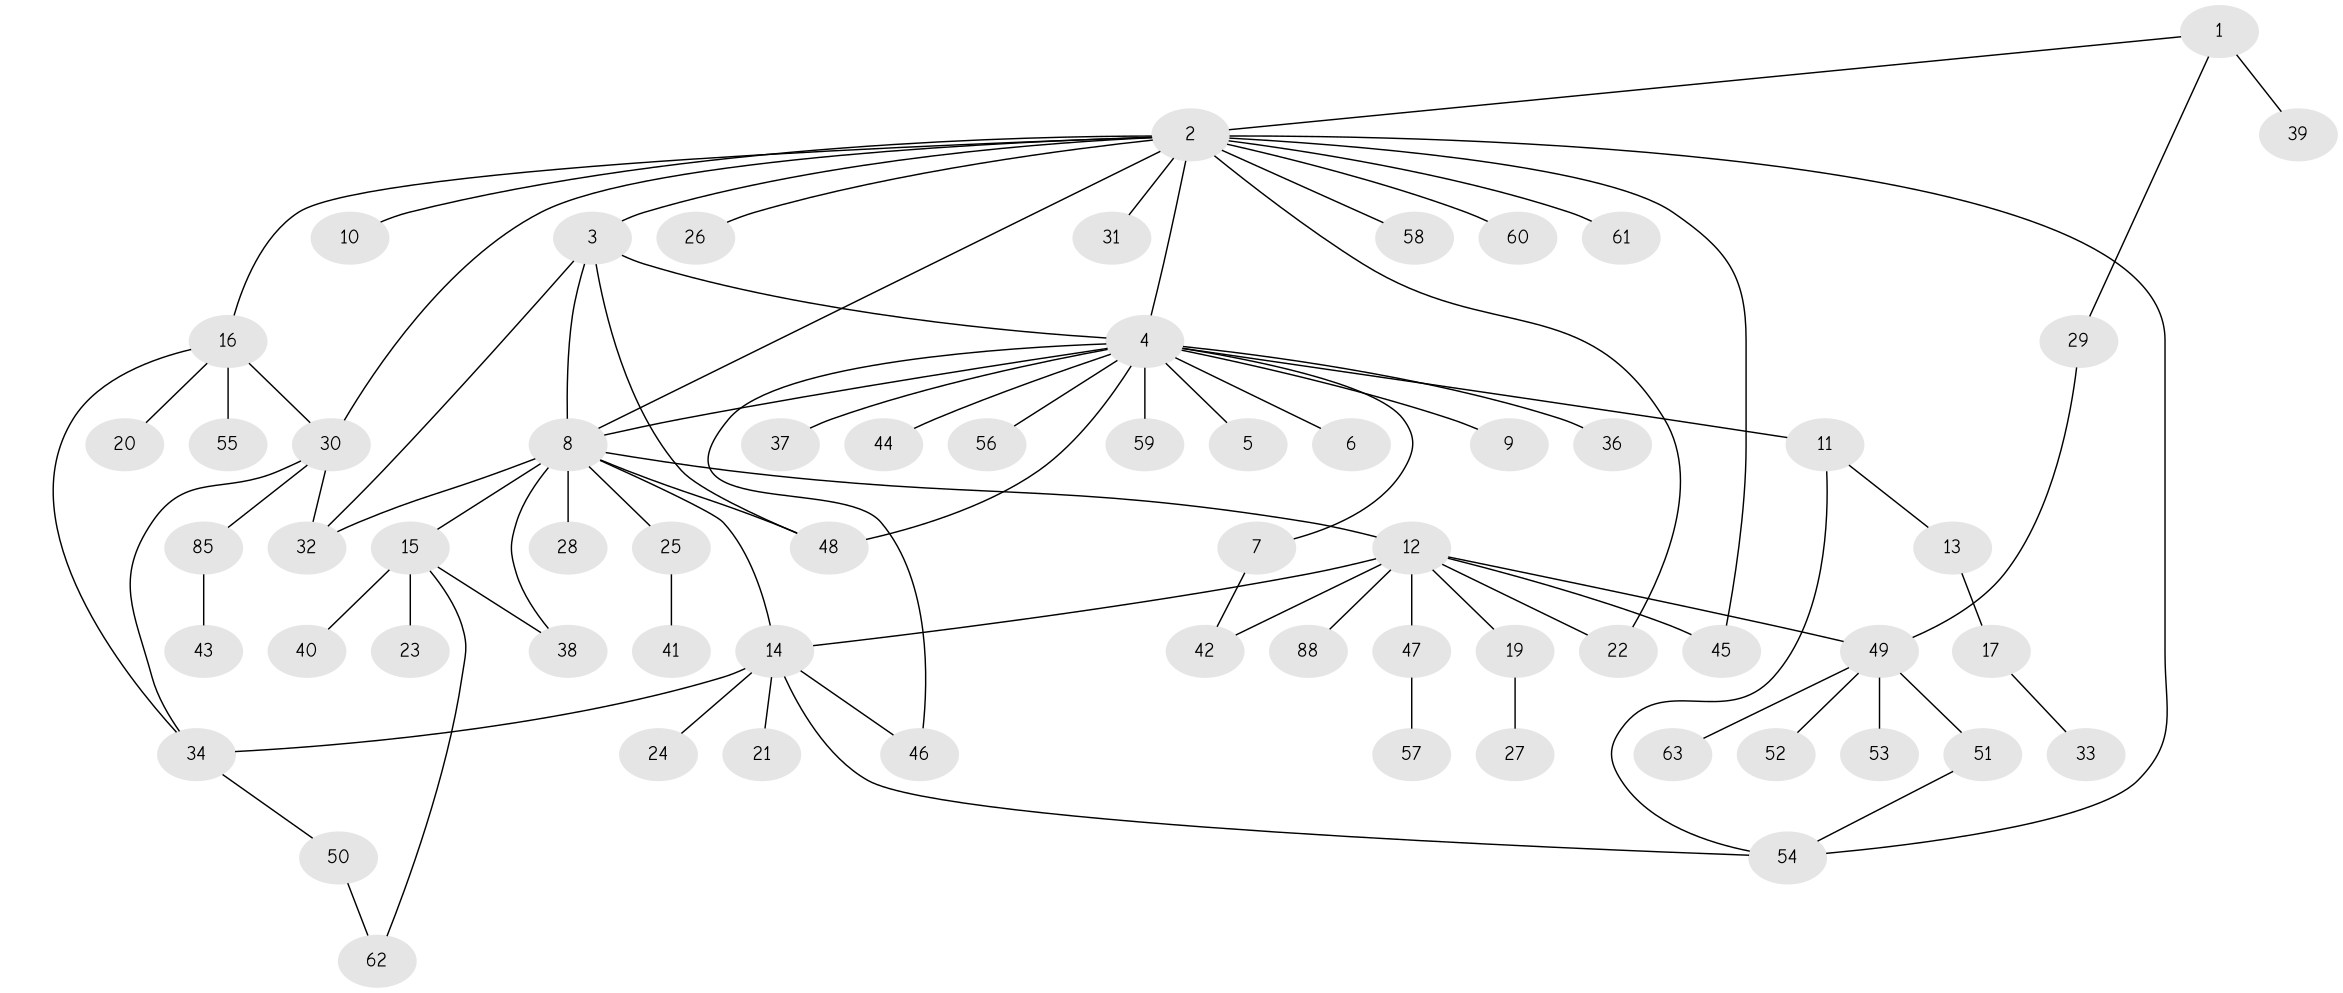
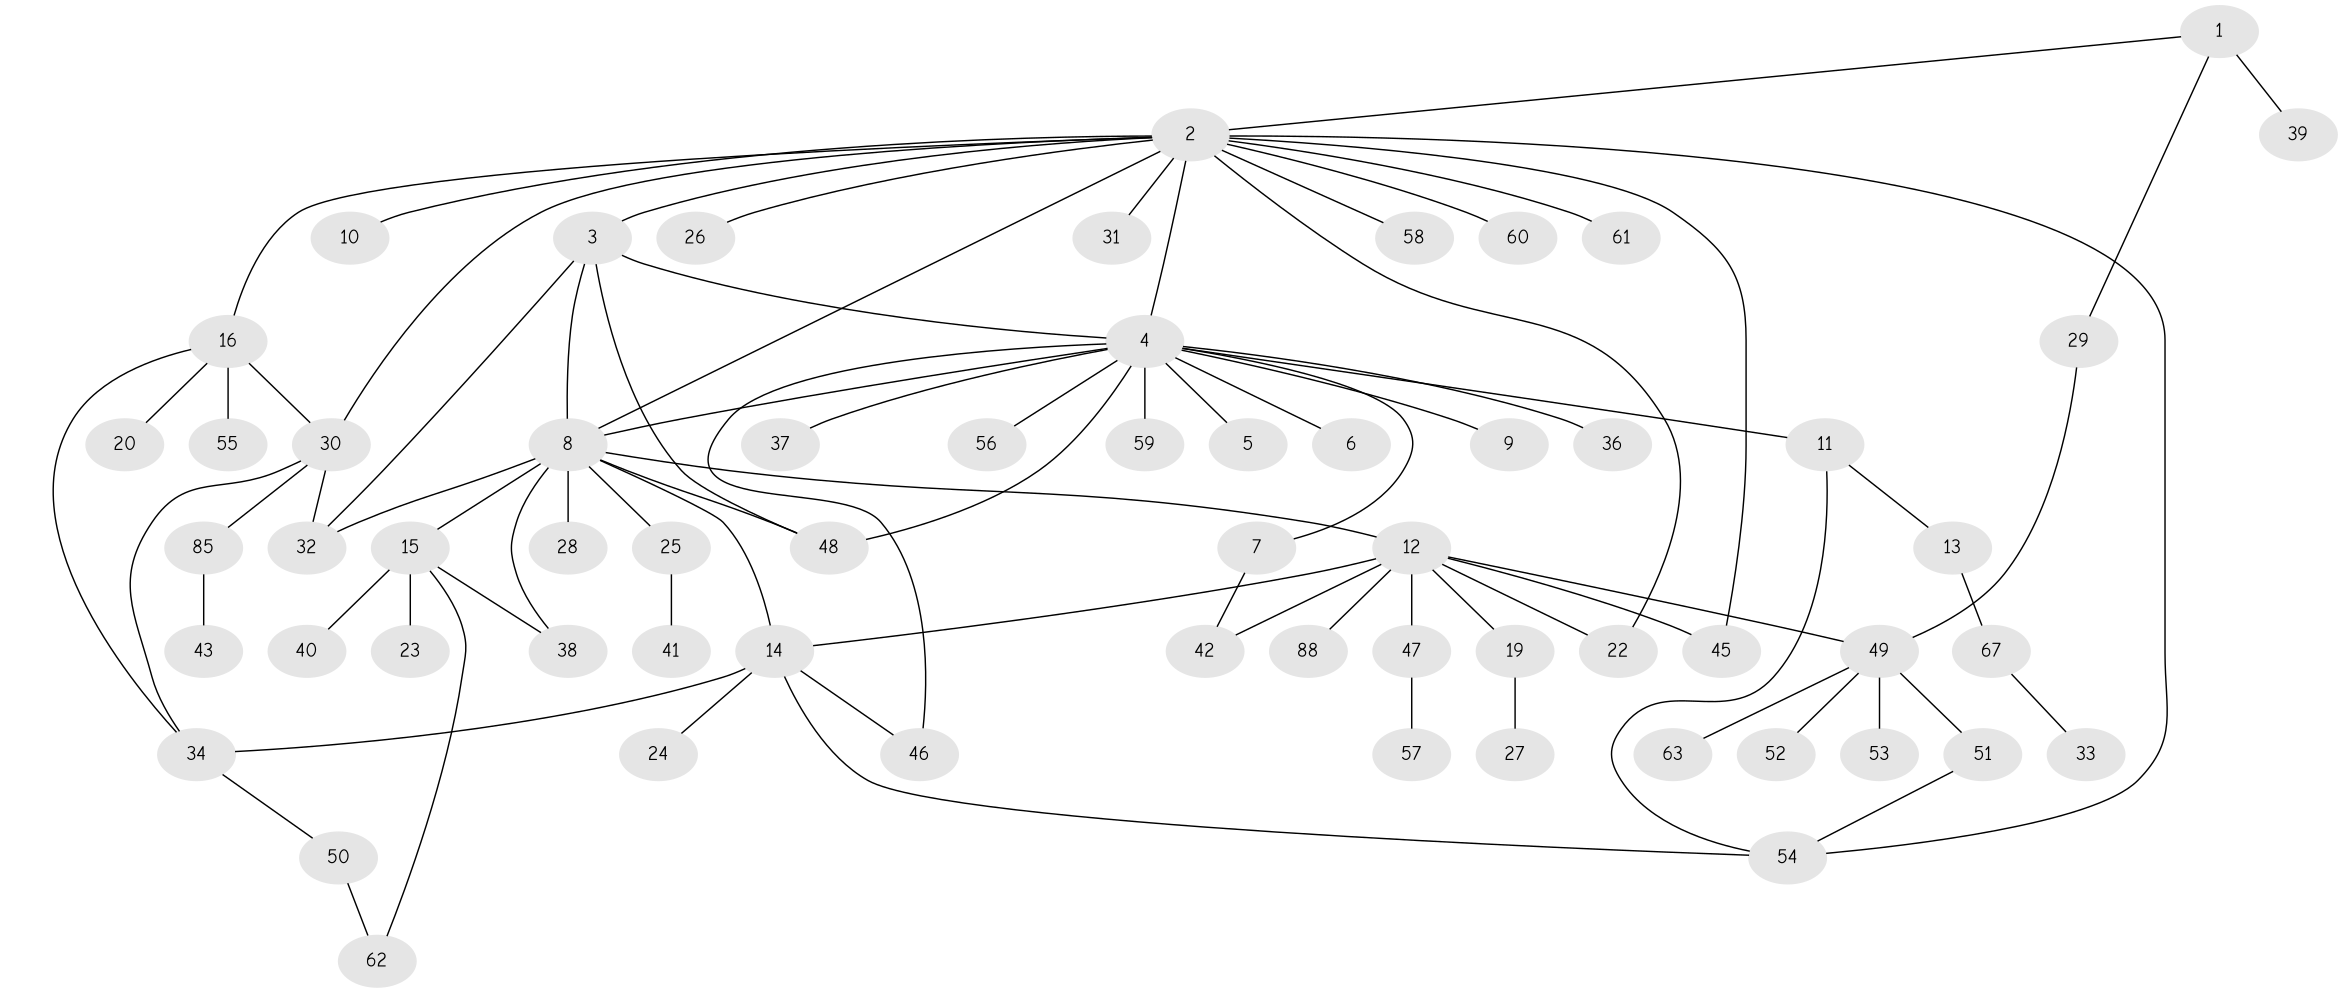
node "44": removed
node "17": label "17" -> "67"
node "21": removed
